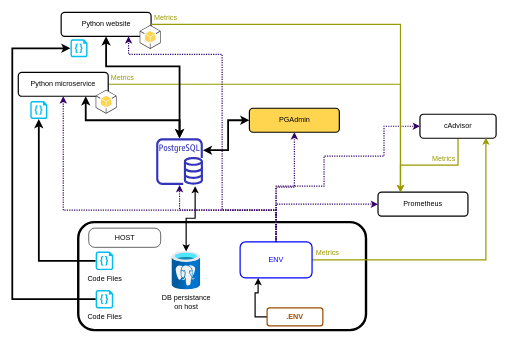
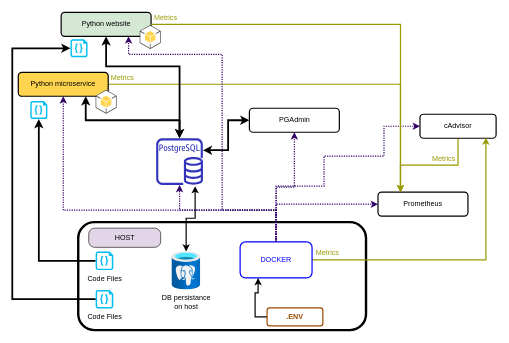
node "Python website": fillcolor #ffffff -> #d5e8d4
node "Python microservice": fillcolor #ffffff -> #ffd44f
node "PGAdmin": fillcolor #ffd44f -> #ffffff
node "HOST": fillcolor #ffffff -> #e1d5e7
node "ENV": label "ENV" -> "DOCKER"
